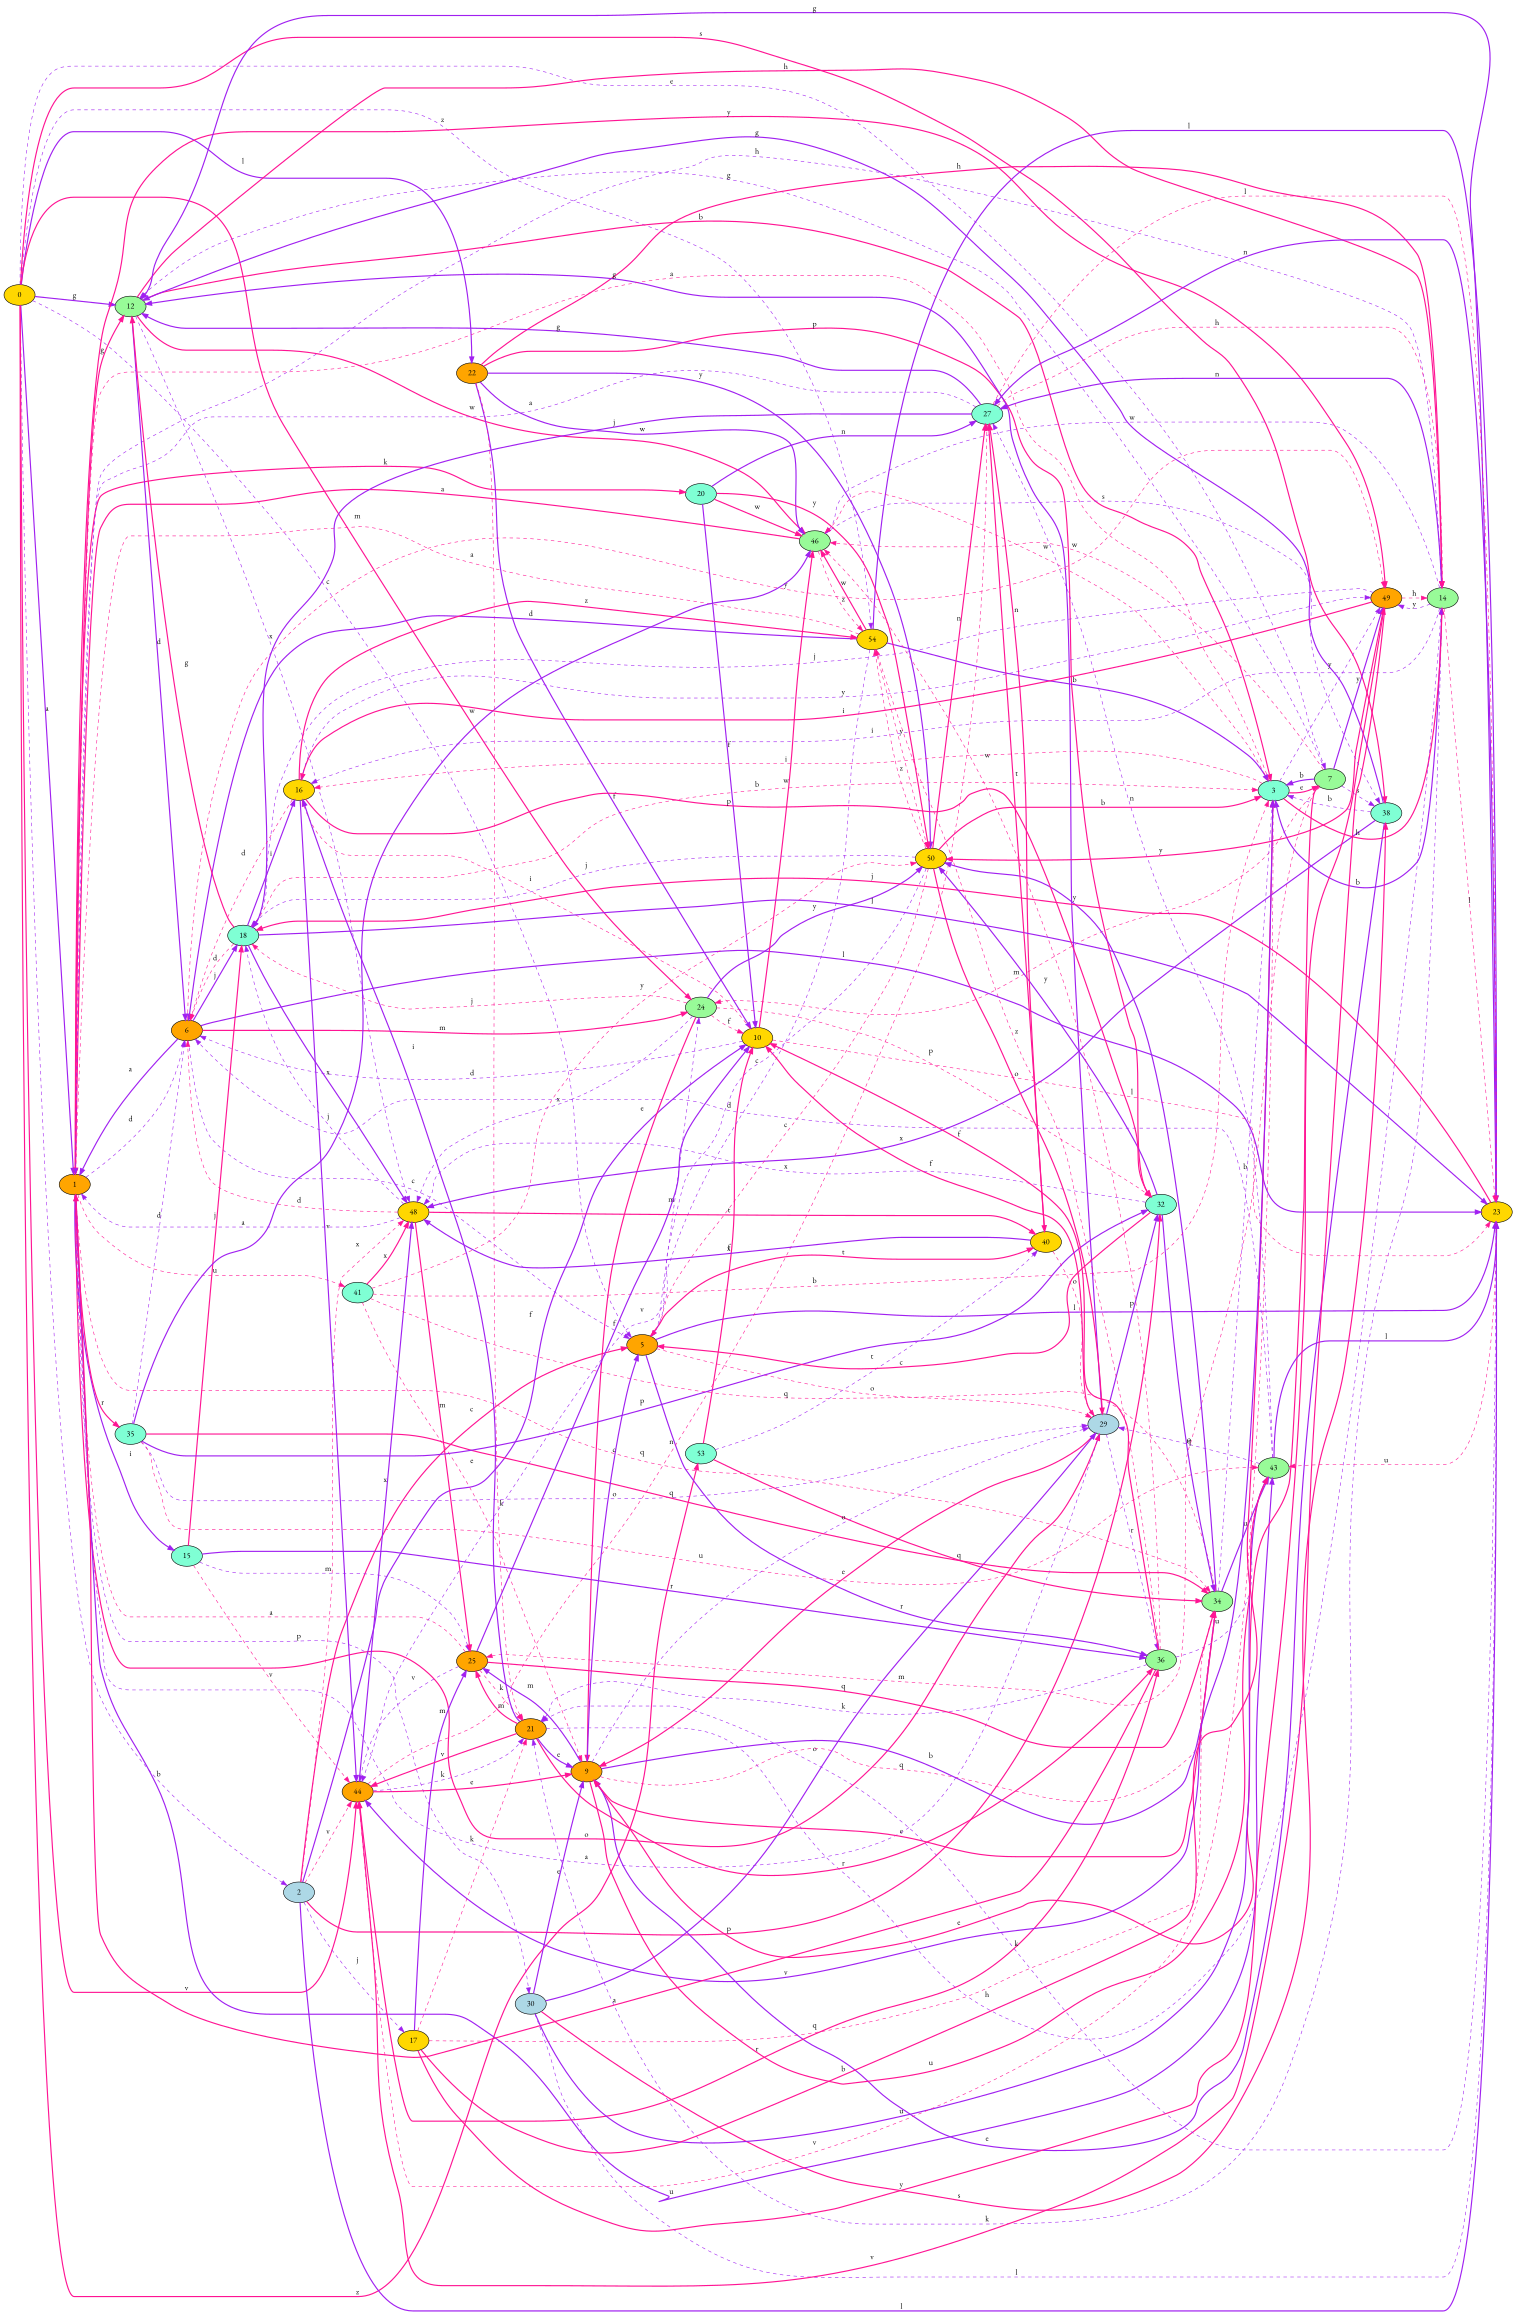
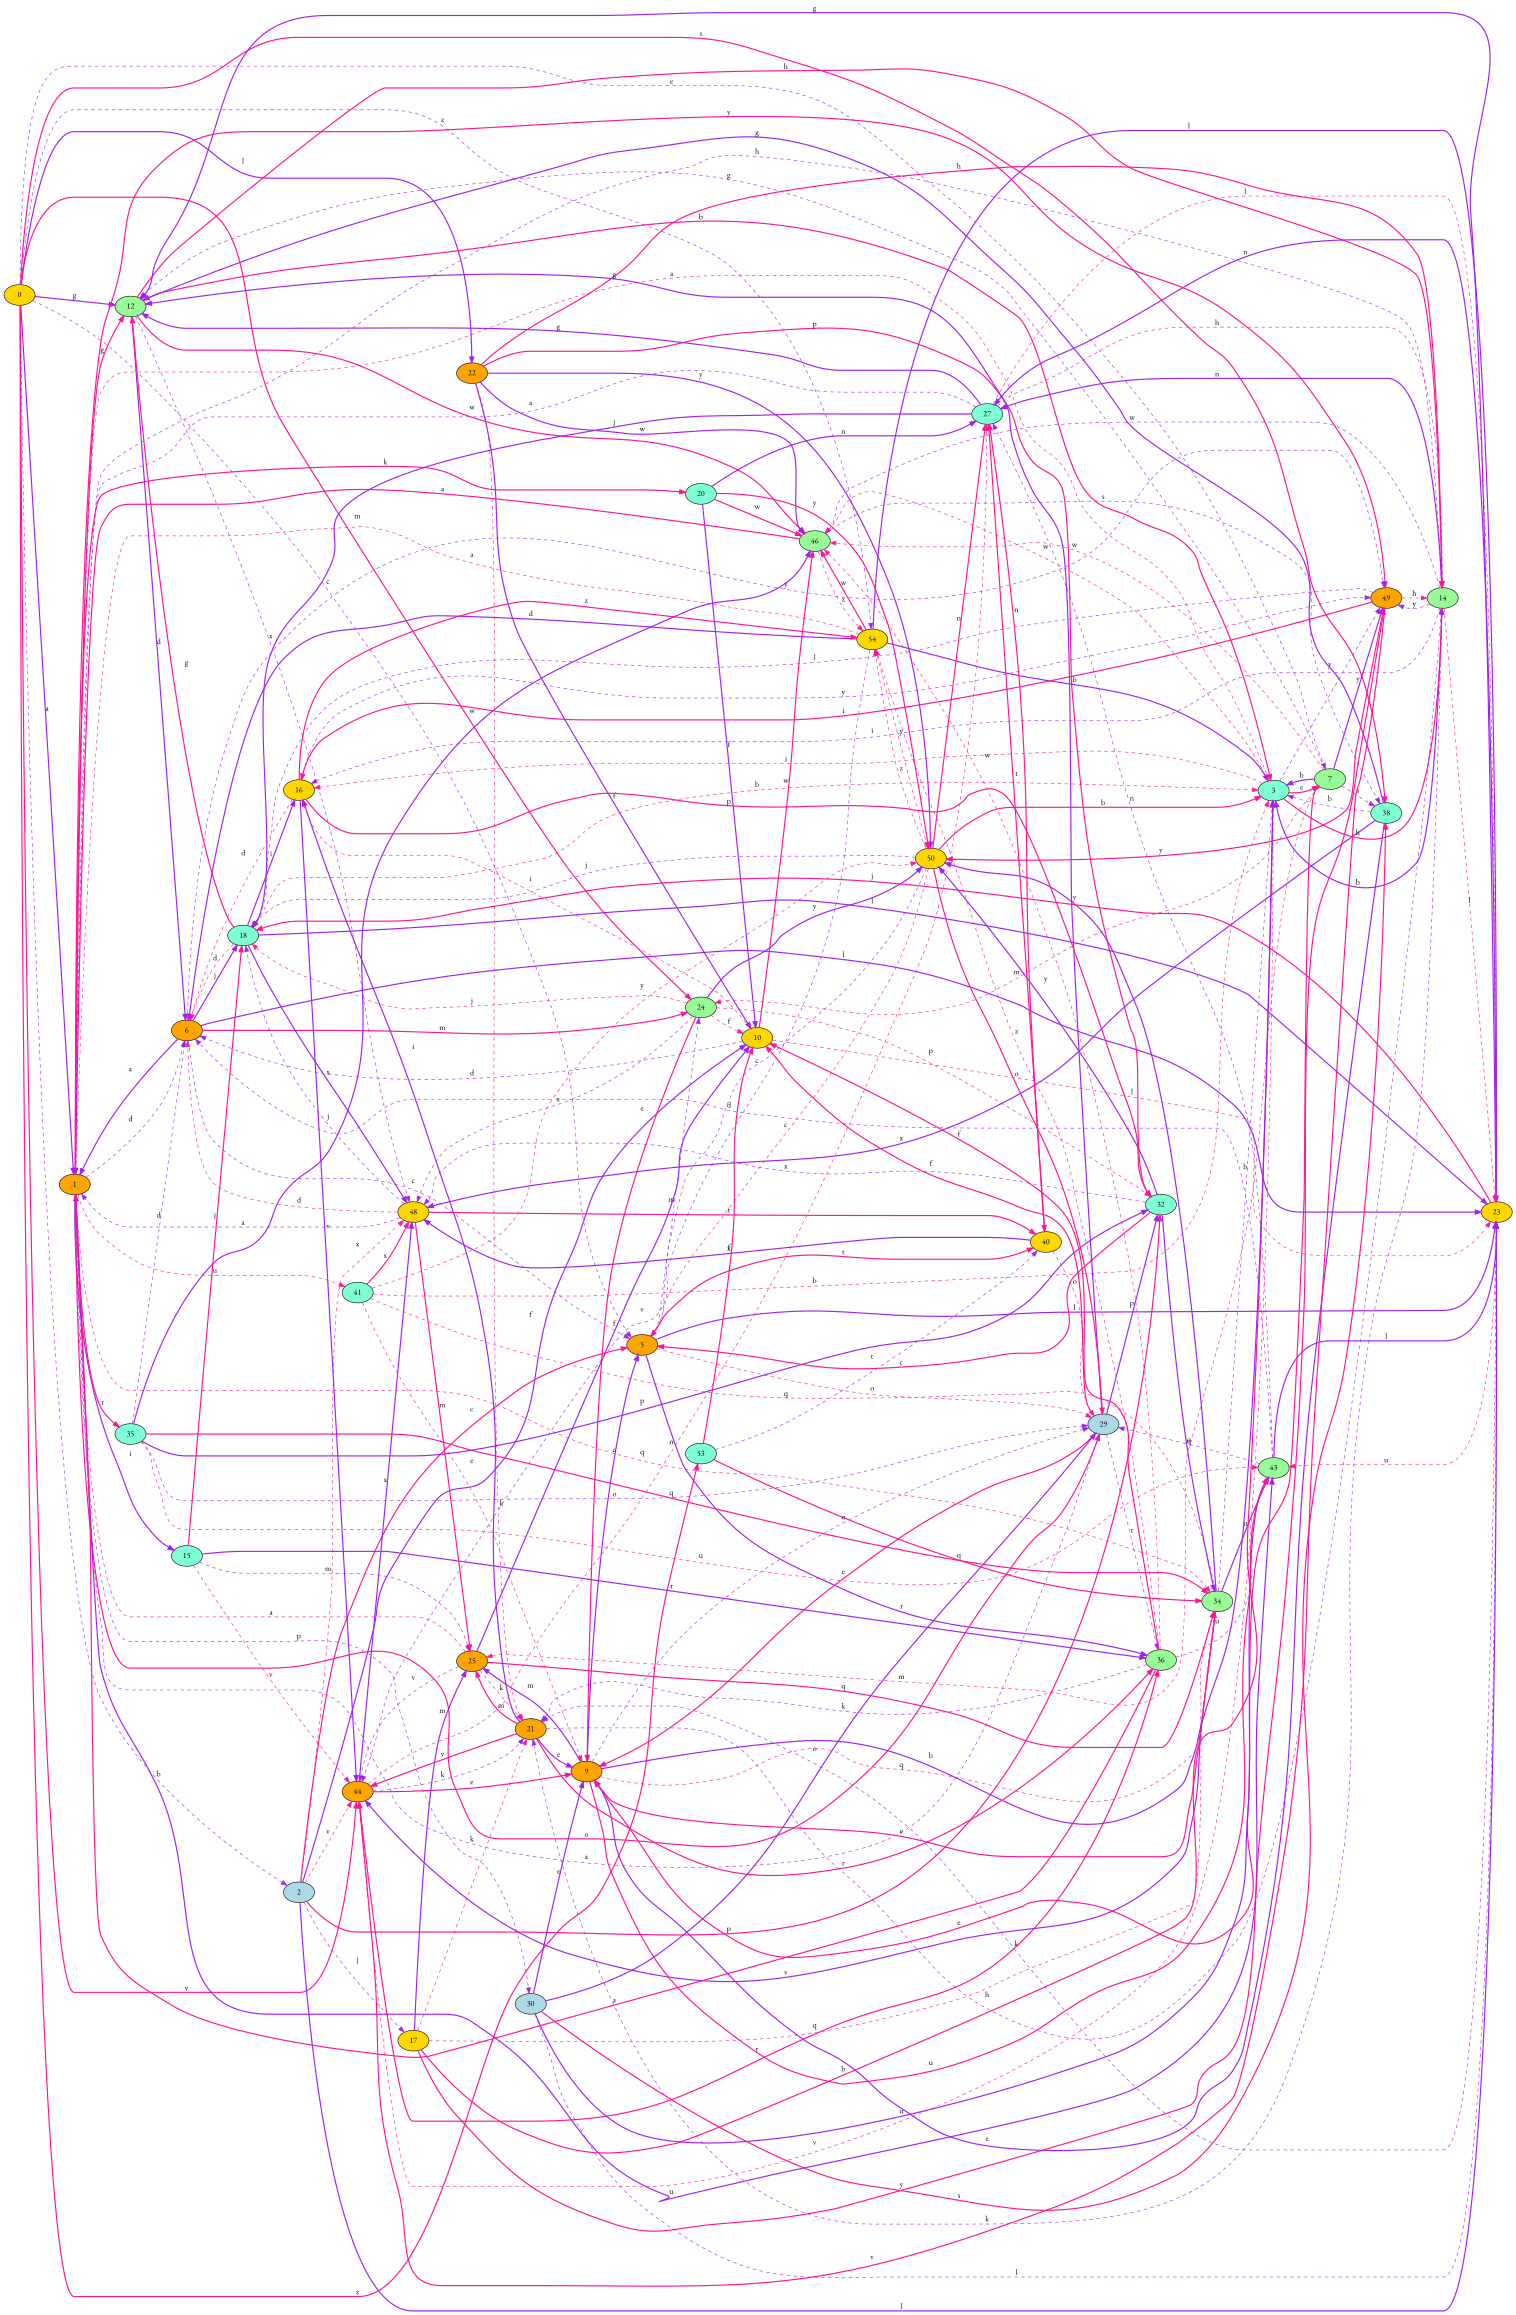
edge "6" -> "49": color deeppink -> purple
